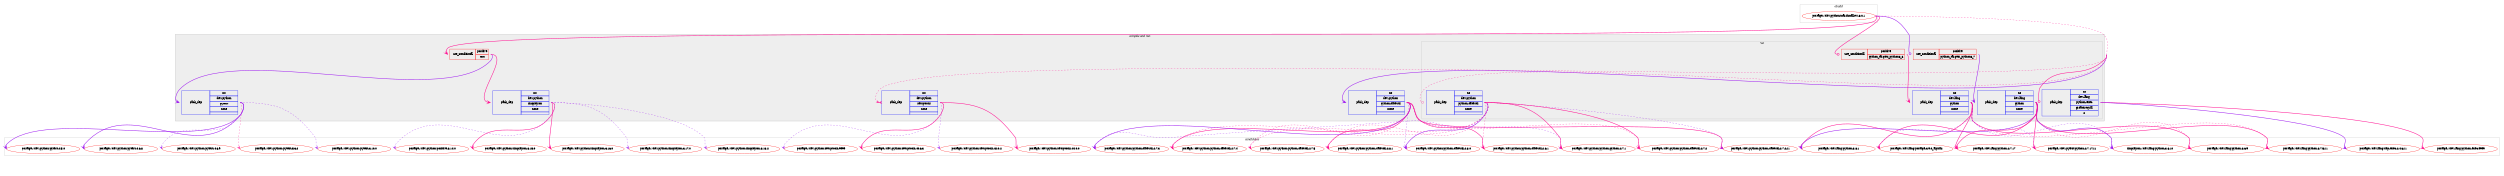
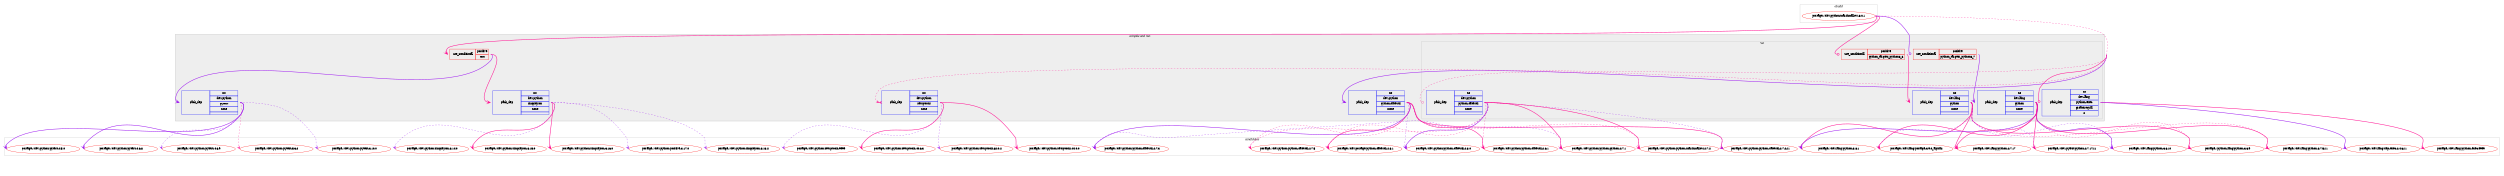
node "portage://dev-python/positive-3.14.0": label "portage://dev-python/positive-3.14.0" -> "portage://dev-python/simplejson-3.14.0"
node "portage://dev-python/simplejson-3.17.0": label "portage://dev-python/simplejson-3.17.0" -> "portage://dev-python/positive-3.17.0"
node "portage://dev-python/setuptools-42.0.2": label "portage://dev-python/setuptools-42.0.2" -> "portage://dev-python/setuptools-82.0.2"
node "portage://dev-python/python-dateutil-2.7.4": removed
node "portage://dev-python/python-dateutil-2.8.1": label "portage://dev-python/python-dateutil-2.8.1" -> "portage://dev-portage/python-dateutil-2.8.1"
node "portage://dev-python/python-dateutil-2.7.2": label "portage://dev-python/python-dateutil-2.7.2" -> "portage://dev-python/python-marshmallow-2.7.2"
node "simplejson://dev-lang/python-3.6.10": label "simplejson://dev-lang/python-3.6.10" -> "portage://dev-lang/python-3.6.10"
node "portage://dev-lang/python-3.6.9": label "portage://dev-lang/python-3.6.9" -> "portage://python-lang/python-3.6.9"
